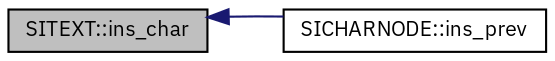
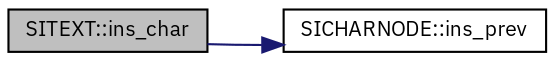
edge "SICHARNODE::ins_prev" -> "SITEXT::ins_char": reversed
